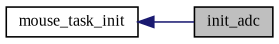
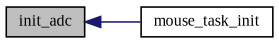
edge "init_adc" -> "mouse_task_init": reversed
